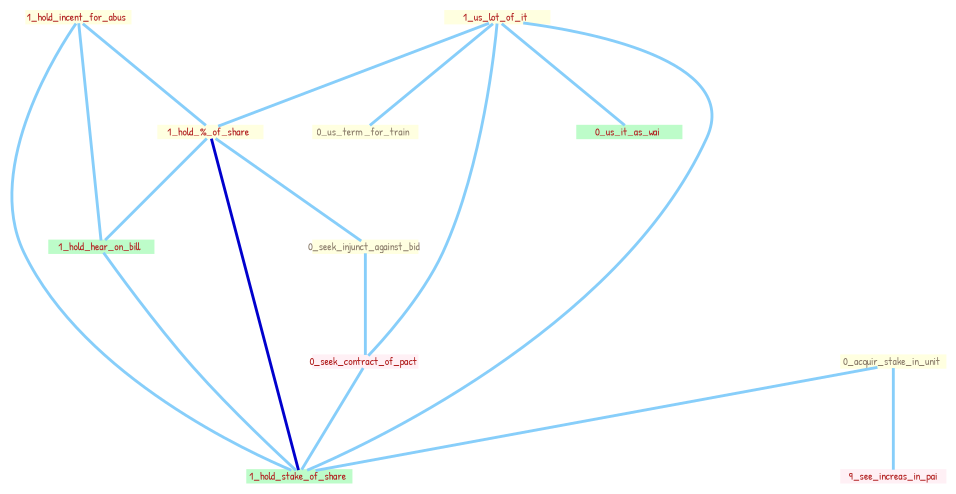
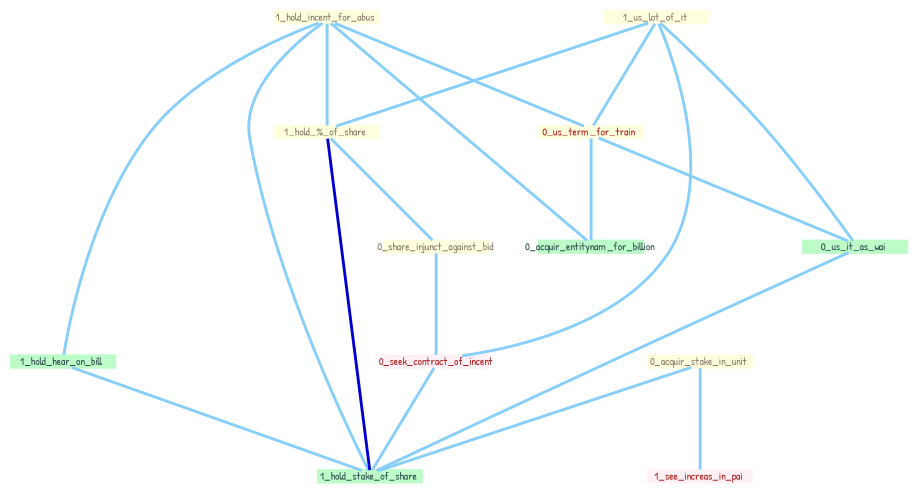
node "1_hold_incent_for_abus": fontcolor #b22222 -> #8b7d6b
node "1_us_lot_of_it": fontcolor #b22222 -> #8b7d6b
edge "1_hold_incent_for_abus" -- "0_us_term_for_train": added
node "1_hold_%_of_share": fontcolor #b22222 -> #8b7d6b
node "0_us_term_for_train": fontcolor #8b7d6b -> #b22222
node "0_us_it_as_wai": fontcolor #b22222 -> #2f4f4f
edge "1_hold_%_of_share" -- "1_hold_hear_on_bill": removed
edge "0_us_term_for_train" -- "0_us_it_as_wai": added
node "1_hold_hear_on_bill": fontcolor #b22222 -> #2f4f4f
node "0_seek_injunct_against_bid": label "0_seek_injunct_against_bid" -> "0_share_injunct_against_bid"
node "0_acquir_entitynam_for_billion": added
edge "1_us_lot_of_it" -- "1_hold_stake_of_share": now "0_us_it_as_wai" -- "1_hold_stake_of_share"
node "0_seek_contract_of_pact": label "0_seek_contract_of_pact" -> "0_seek_contract_of_incent"
node "1_hold_stake_of_share": fontcolor #b22222 -> #2f4f4f
node "9_see_increas_in_pai": label "9_see_increas_in_pai" -> "1_see_increas_in_pai"
